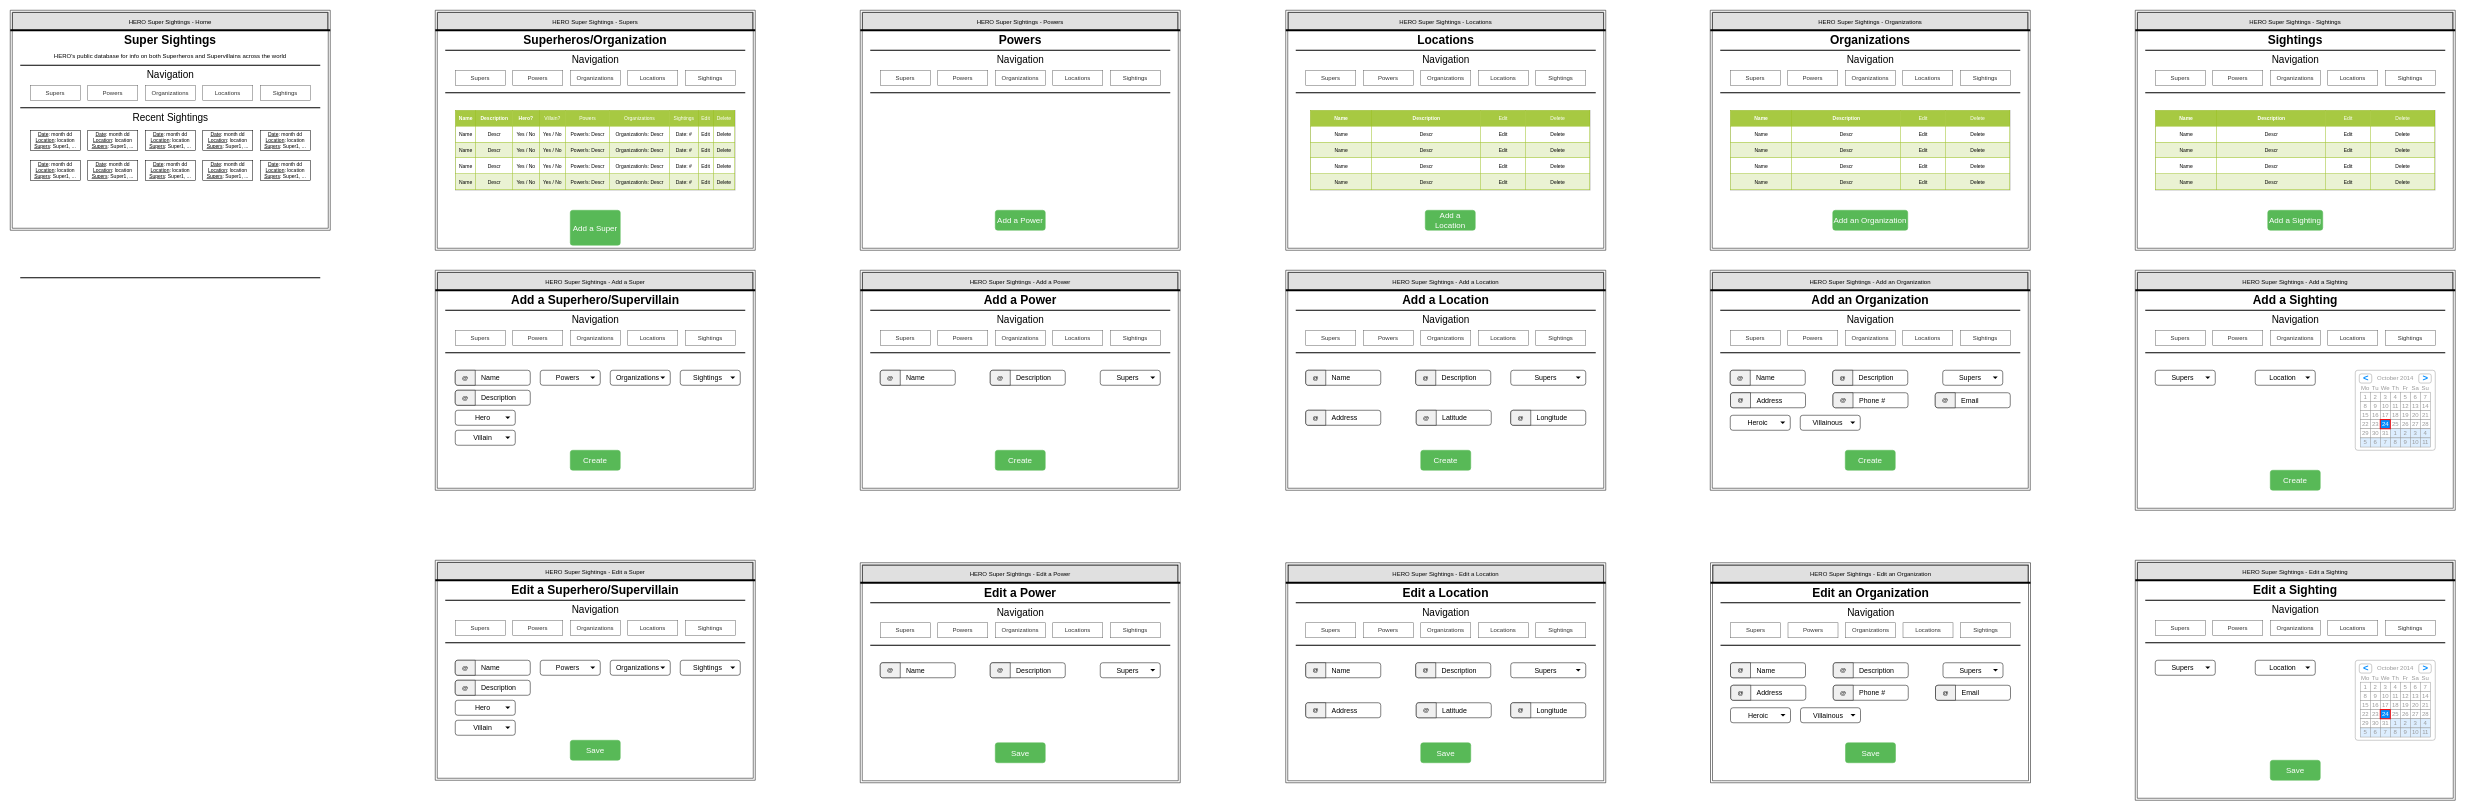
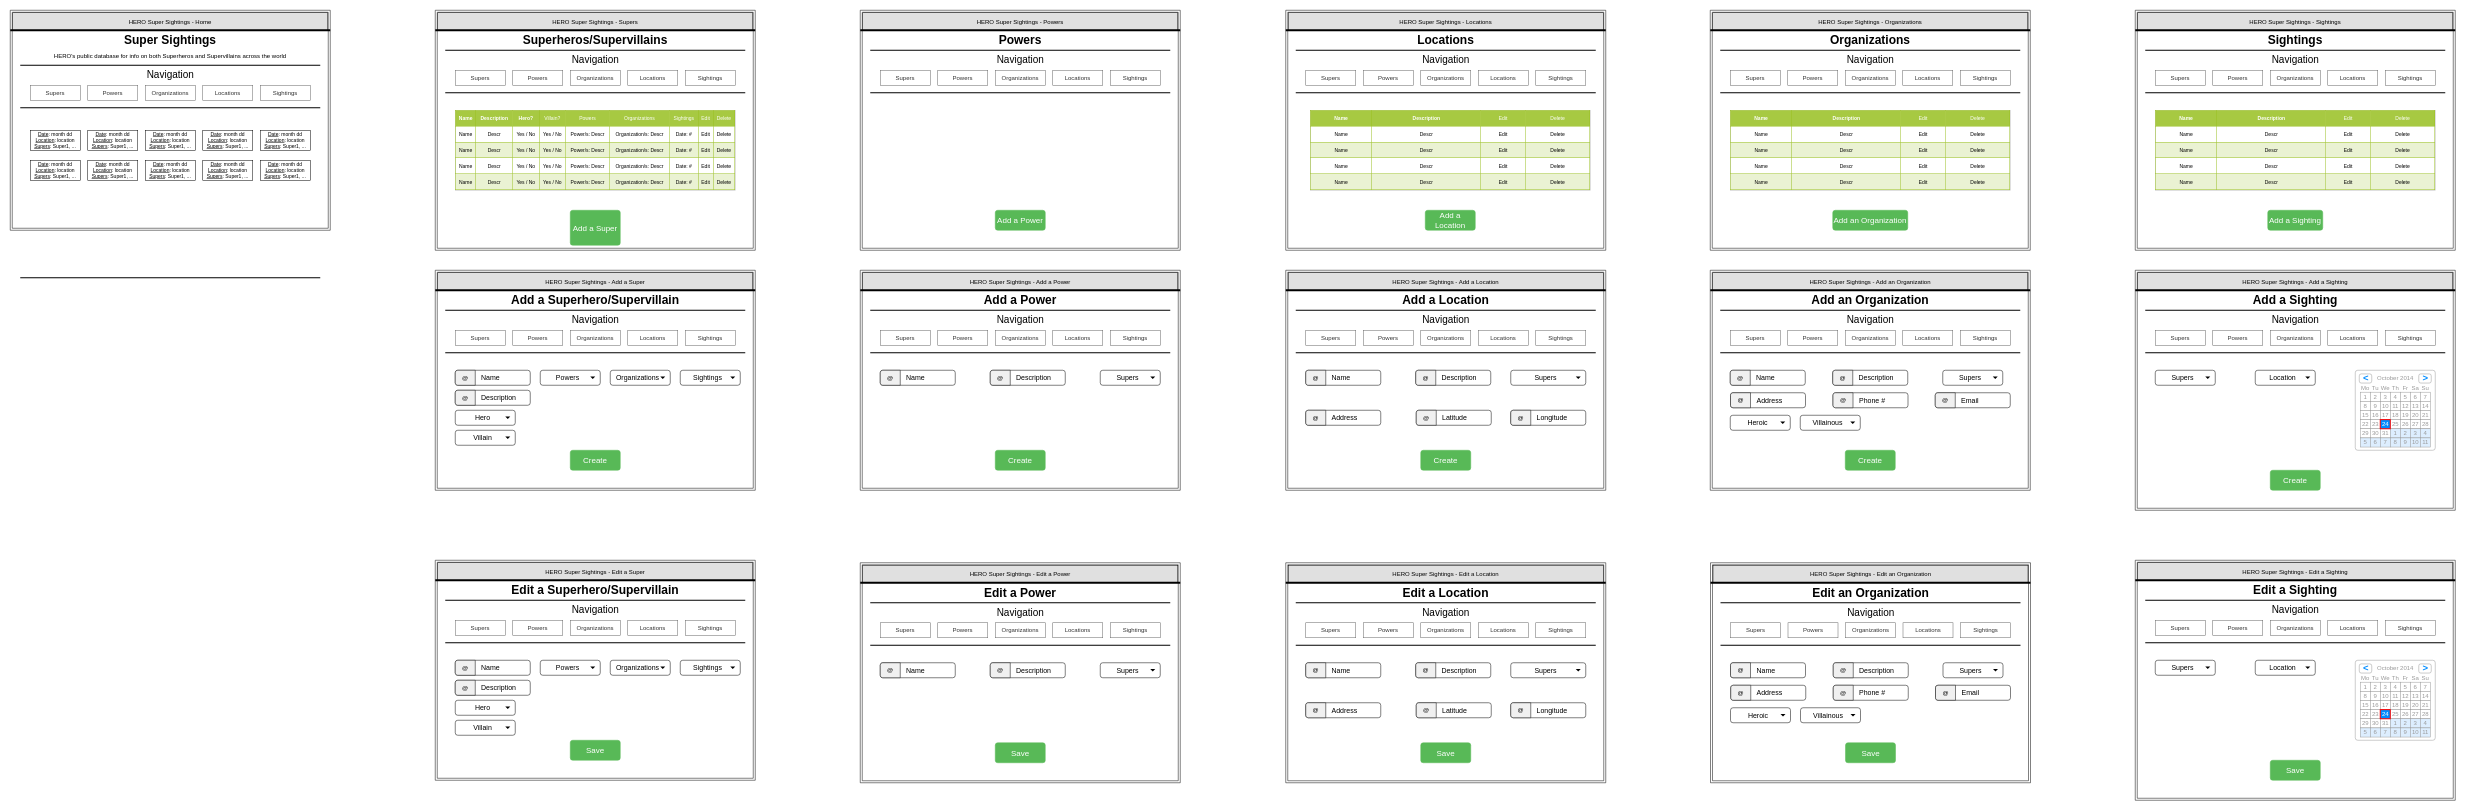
node "Superheros/Organization": label "Superheros/Organization" -> "Superheros/Supervillains"
node "Recent Sightings": removed
